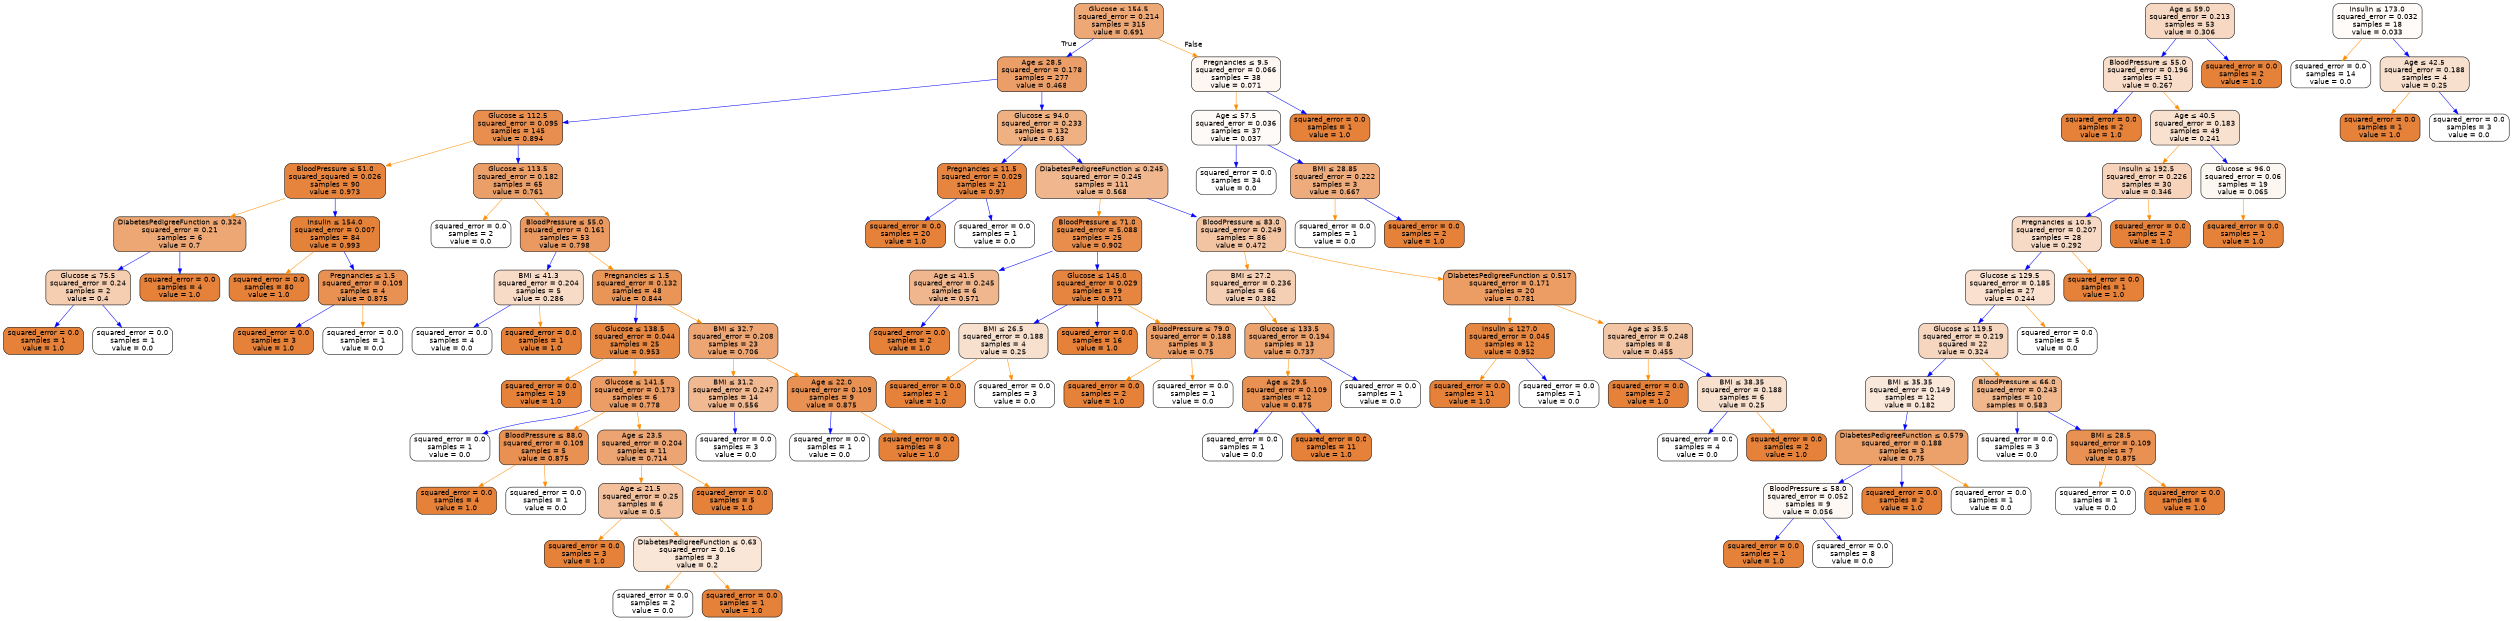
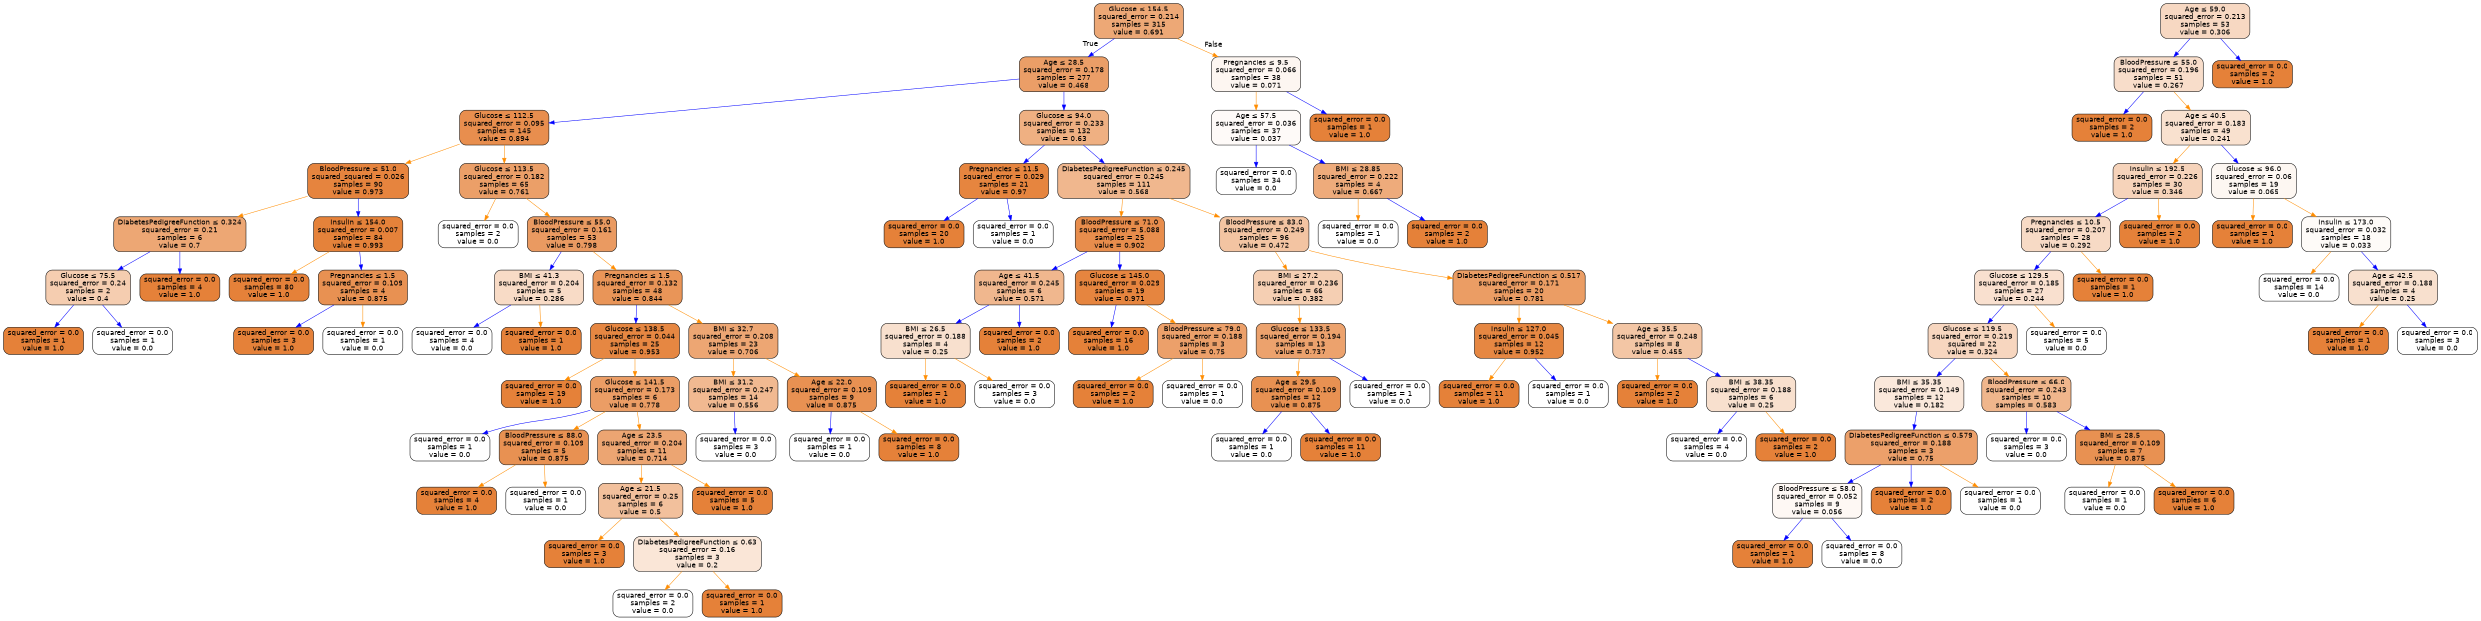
edge "Glucose ≤ 112.5" -> "Glucose ≤ 113.5": color blue -> darkorange
node "BMI ≤ 28.85": text "samples = 3" -> "samples = 4"
edge "Glucose ≤ 96.0" -> "Insulin ≤ 173.0": added
edge "DiabetesPedigreeFunction ≤ 0.245" -> "BloodPressure ≤ 83.0": color blue -> darkorange
node "BloodPressure ≤ 83.0": text "samples = 86" -> "samples = 96"
edge "Glucose ≤ 145.0" -> "BMI ≤ 26.5": now "Age ≤ 41.5" -> "BMI ≤ 26.5"
